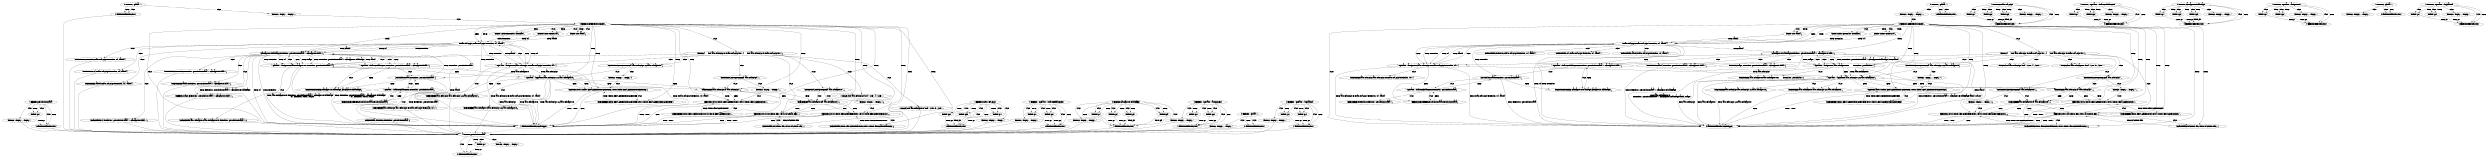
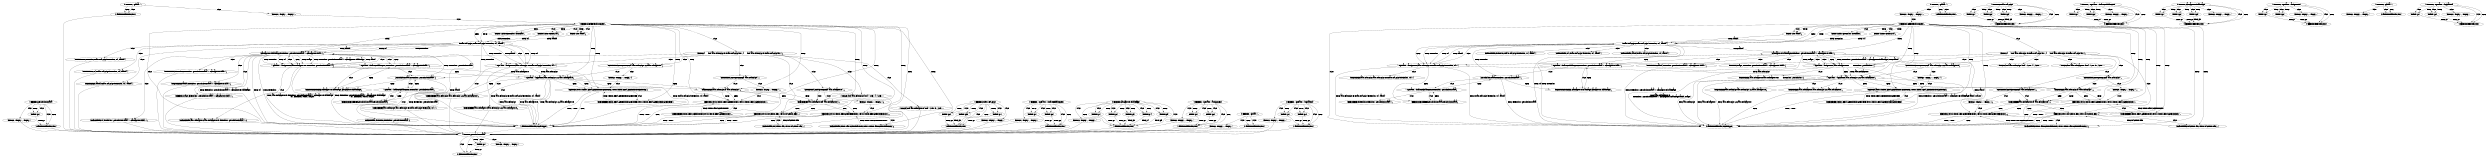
node "(PARAM,p4)": added
